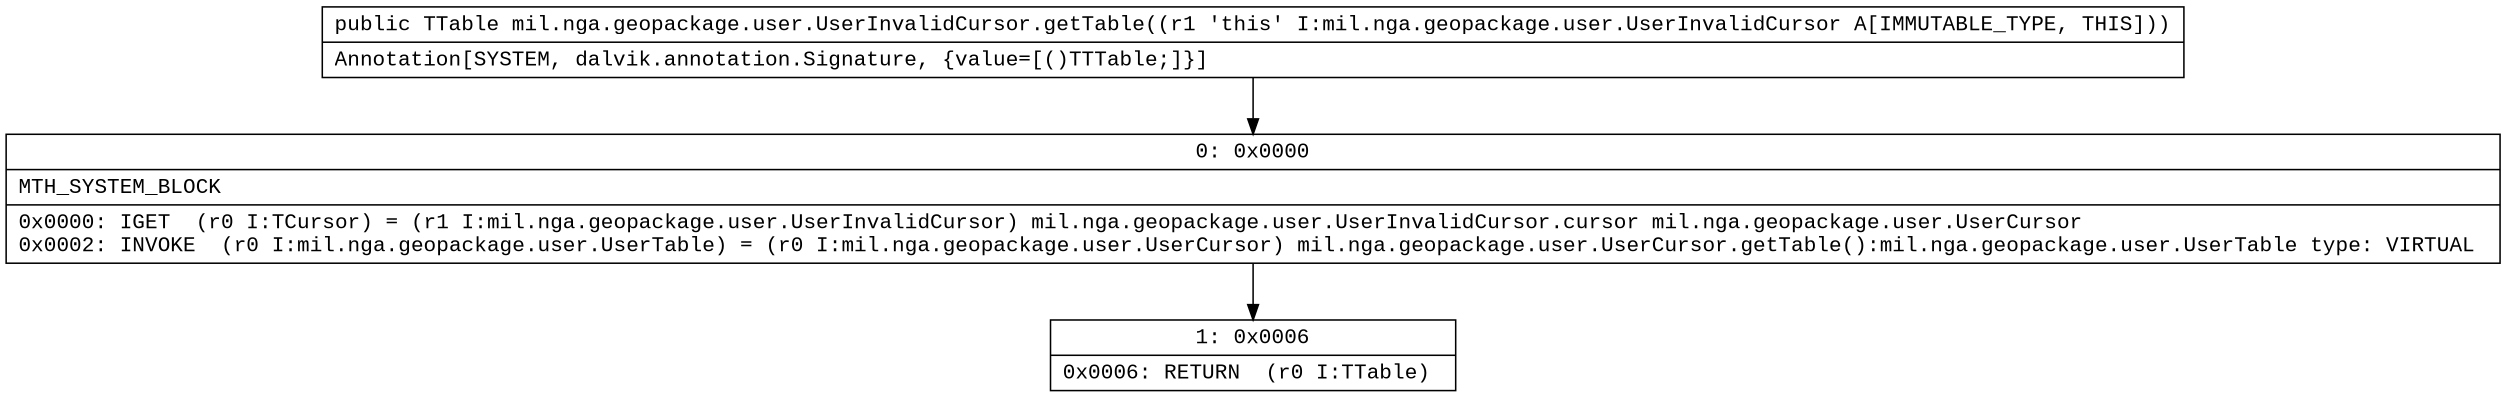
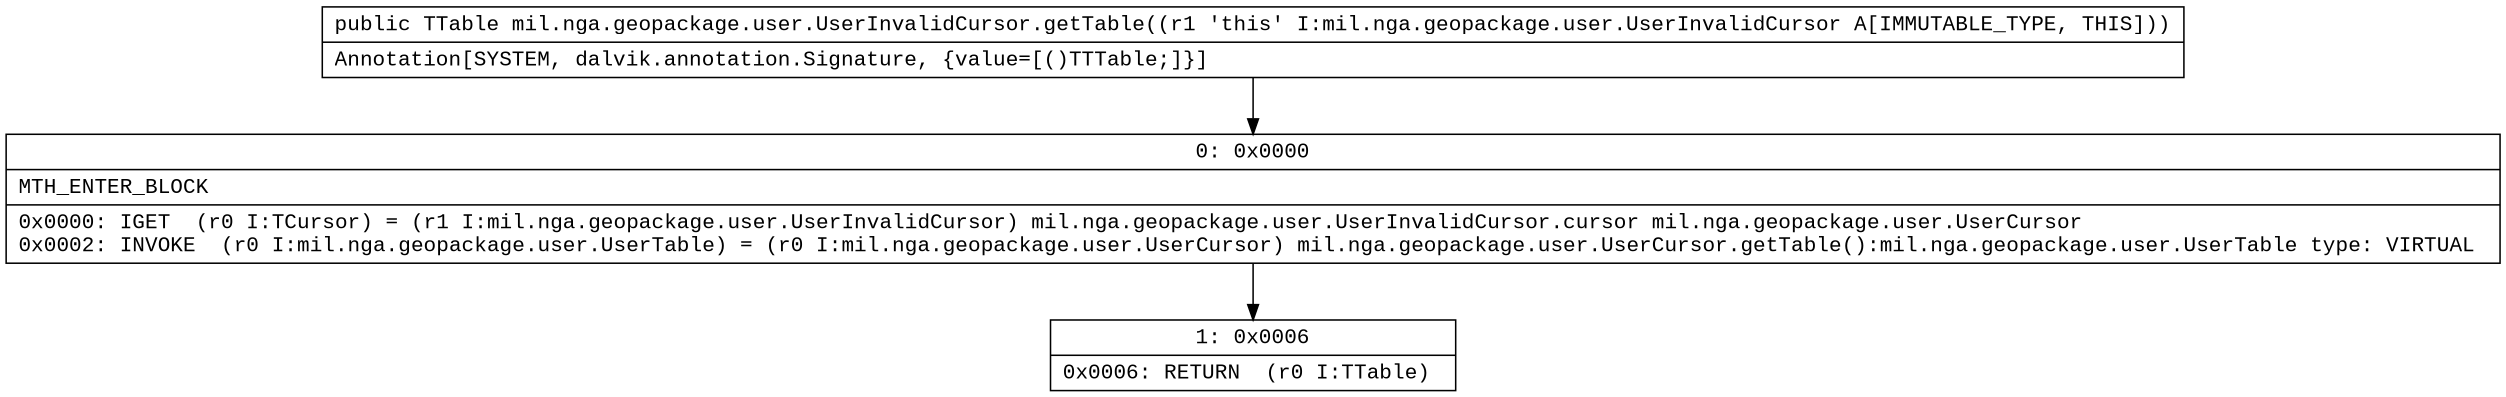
node "0: 0x0000": text "MTH_SYSTEM_BLOCK" -> "MTH_ENTER_BLOCK"
